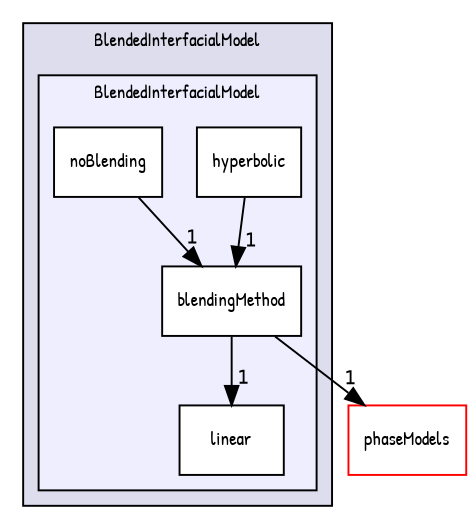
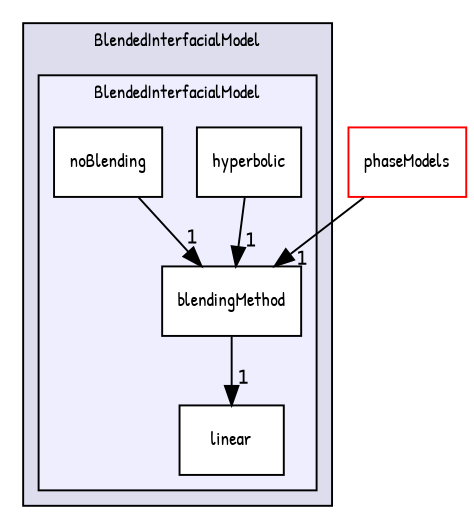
edge "blendingMethod" -> "phaseModels": reversed
